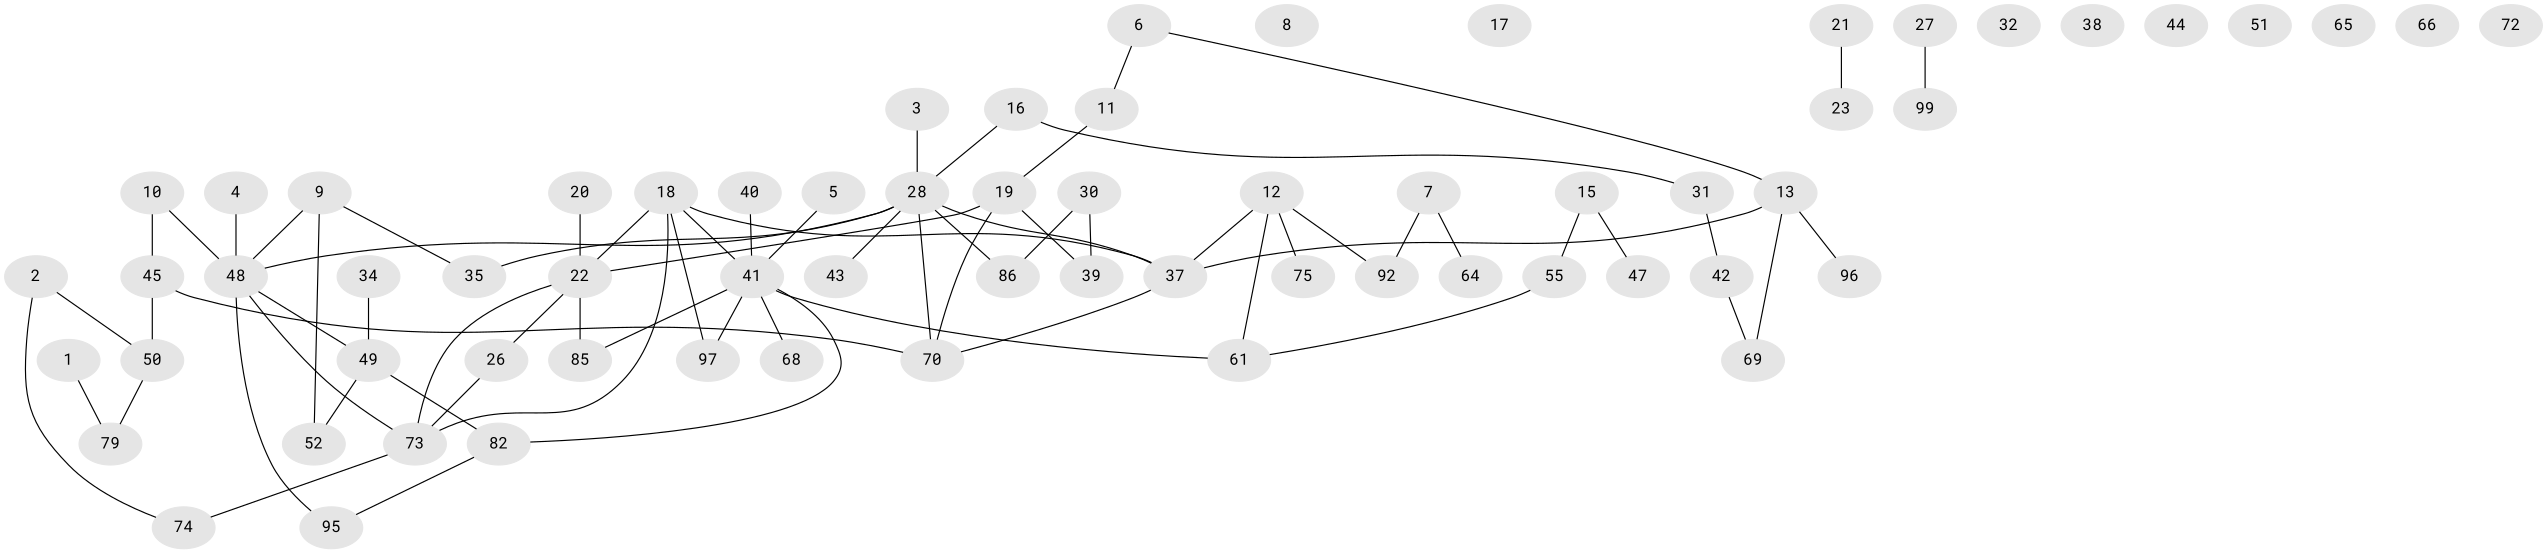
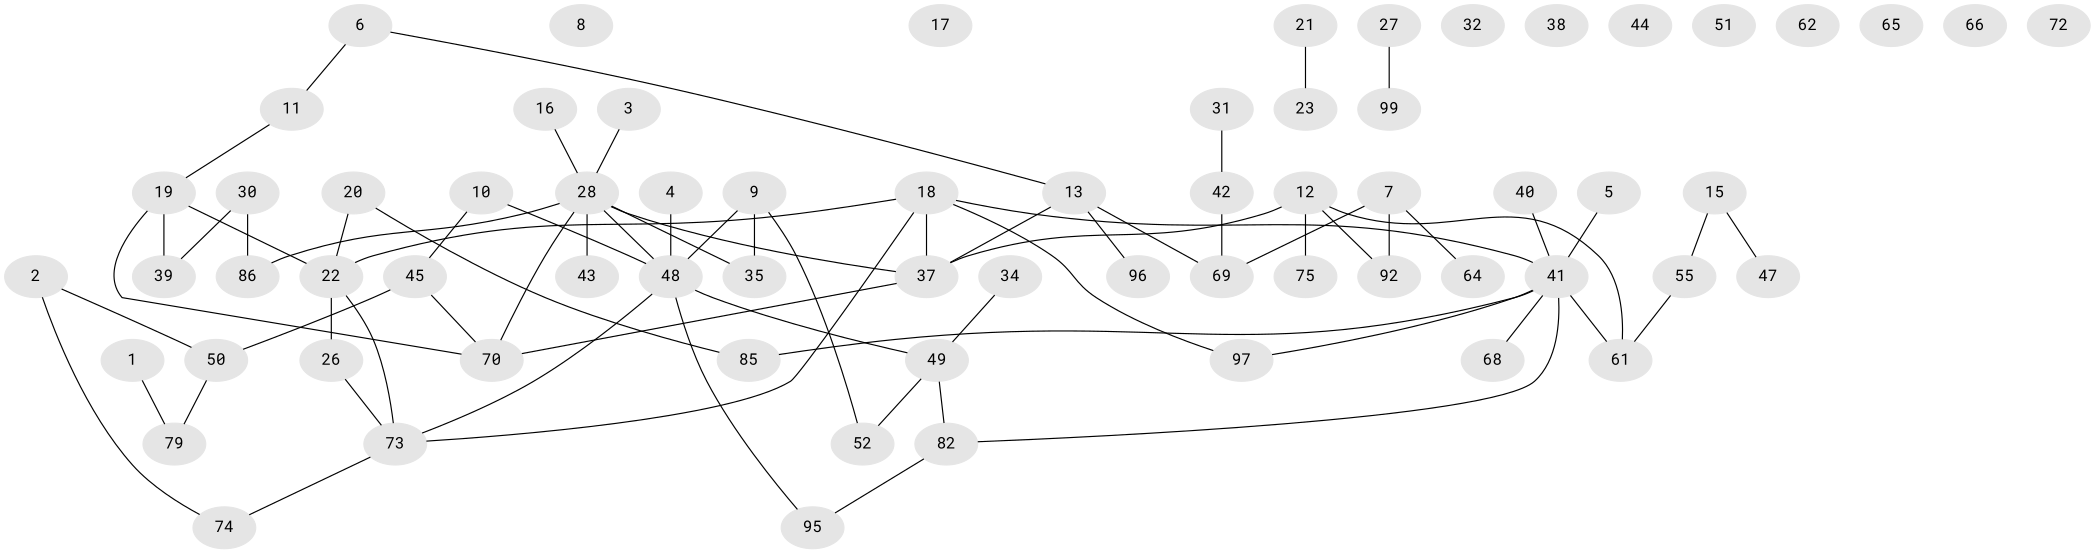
node "62": added
edge "16" -- "31": removed
edge "7" -- "69": added
edge "22" -- "85": now "20" -- "85"
